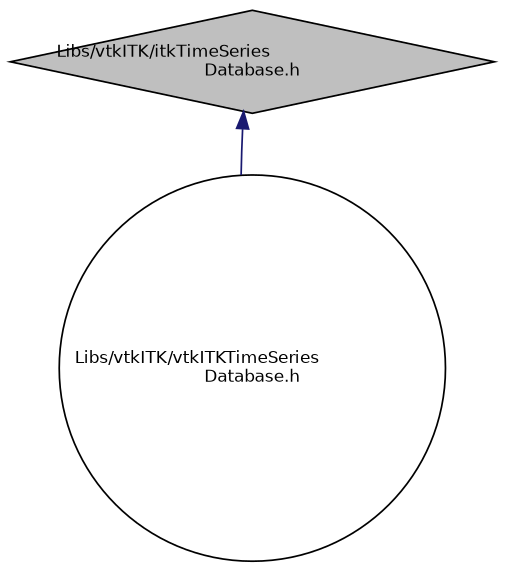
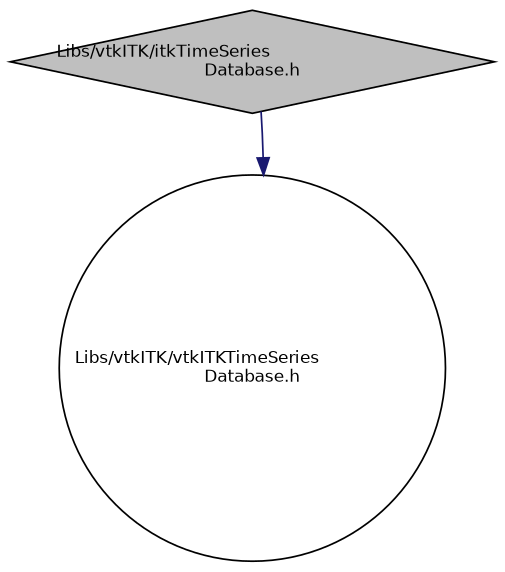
edge "Libs/vtkITK/vtkITKTimeSeries Database.h" -> "Libs/vtkITK/itkTimeSeries Database.h": reversed
